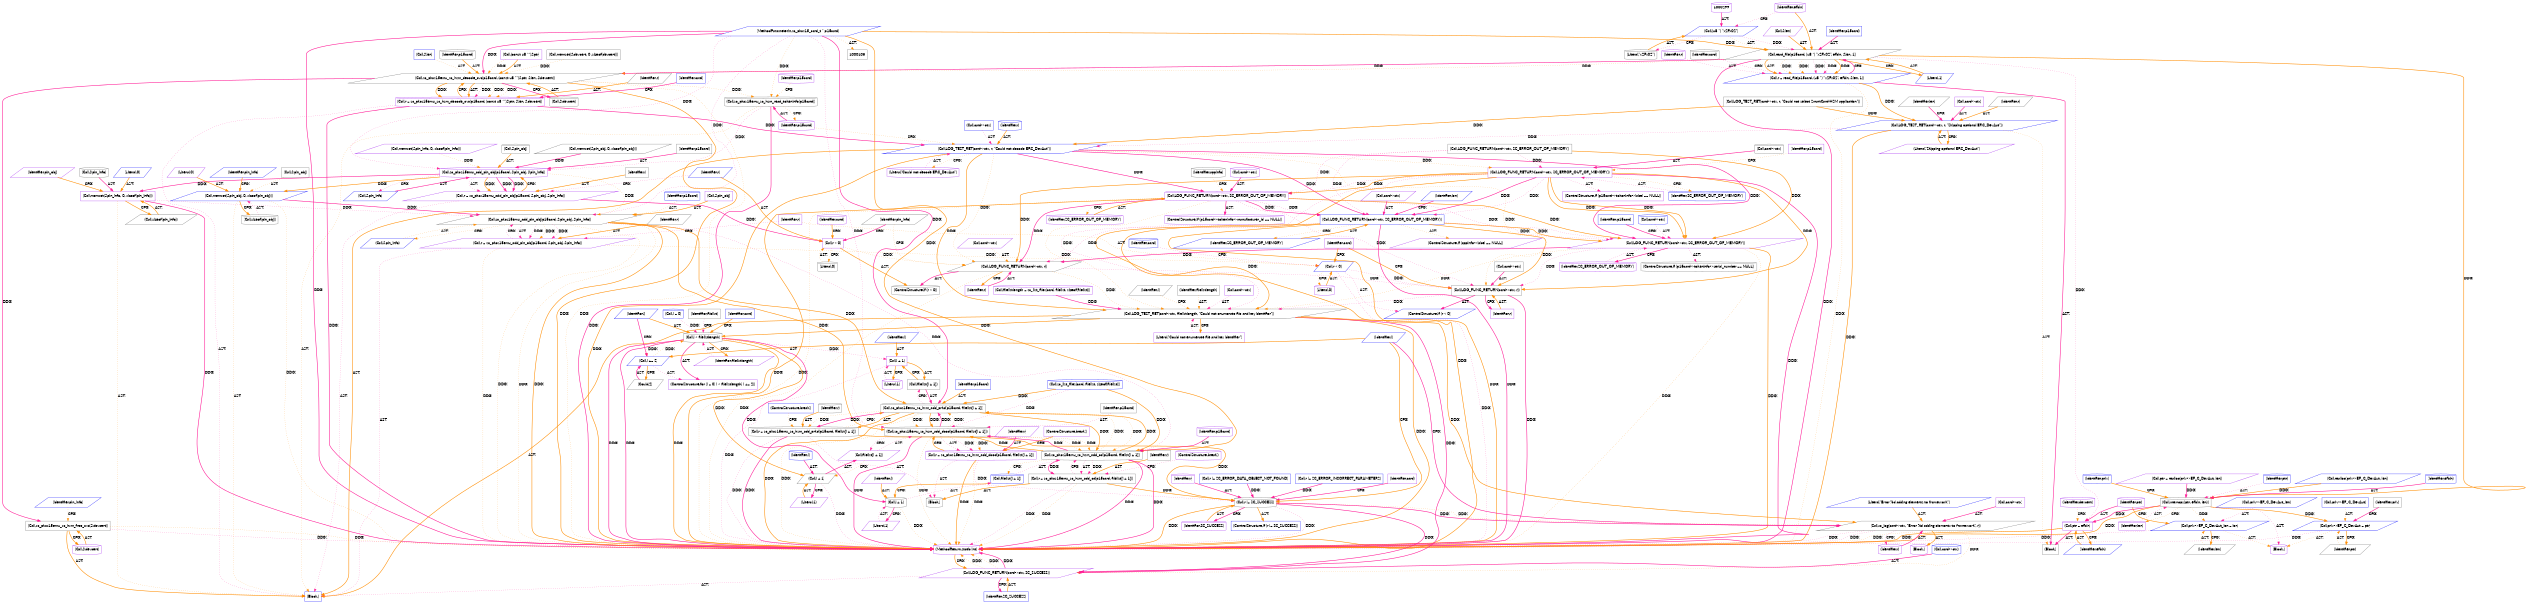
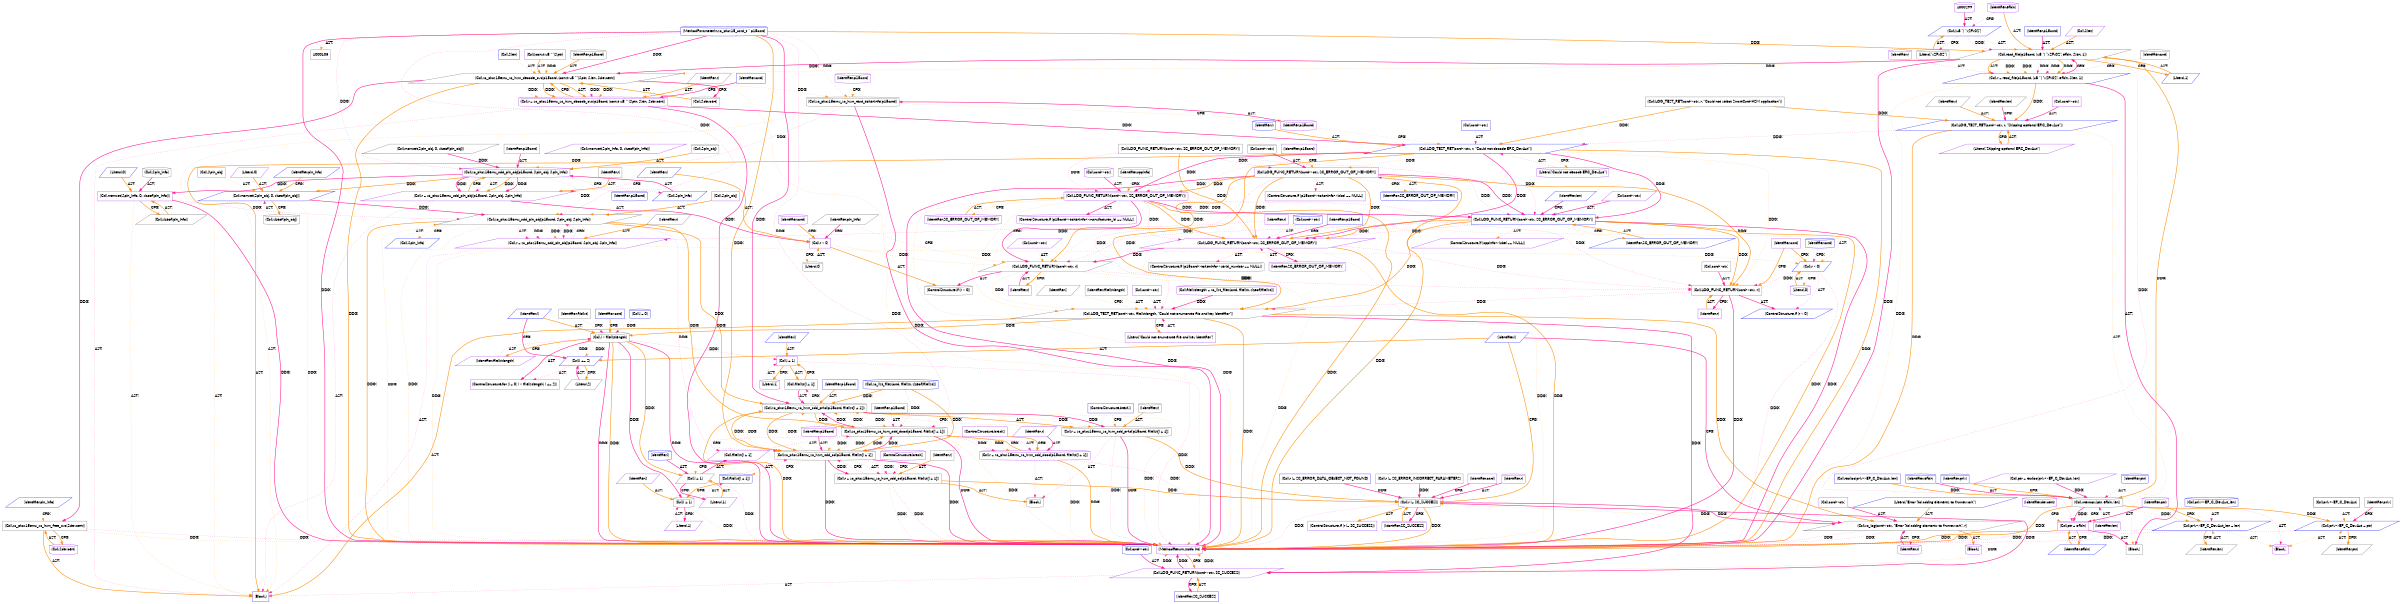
node "(MethodParameterIn,sc_pkcs15_card_t * p15card)": shape parallelogram -> cylinder
node "(Call,memset(&devcert, 0 ,sizeof(devcert)))": removed
node "(Identifier,pin_obj)": removed
node "(Could,2)": label "(Could,2)" -> "(Literal,2)"
node "(Call,r != SC_ERROR_INCORRECT_PARAMETERS)": color blue -> gray40
node "(Call,realloc(priv->EF_C_DevAut, len))": shape parallelogram -> box
node "(Call,priv->EF_C_DevAut_len)": shape parallelogram -> cylinder
node "(ControlStructure,if (r != SC_SUCCESS))": color blue -> purple
